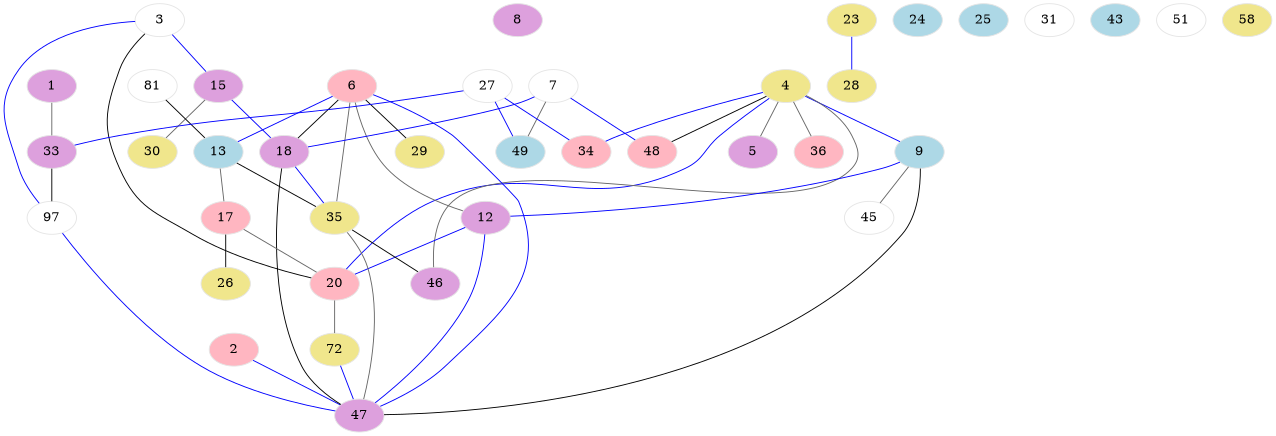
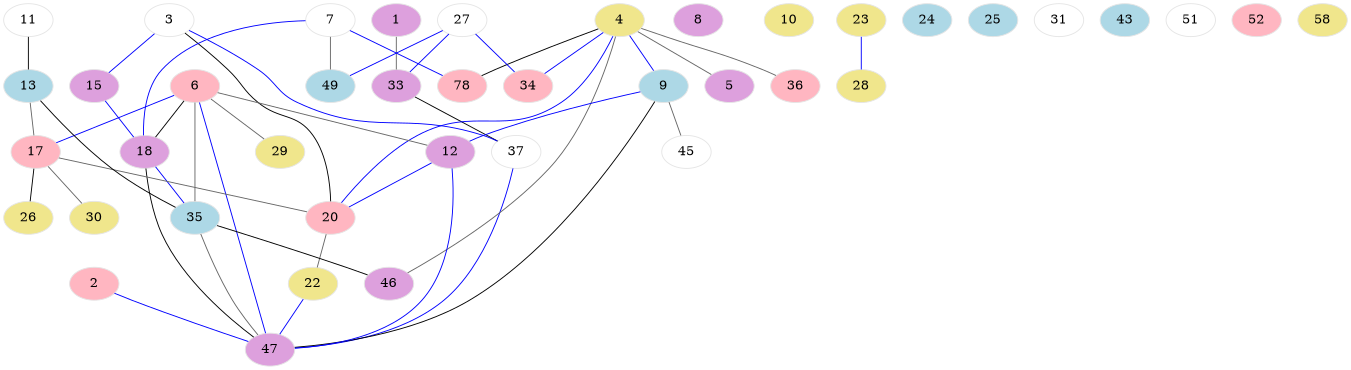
node "10": added
node "52": added
node "81": label "81" -> "11"
edge "15" -- "30": now "17" -- "30"
edge "6" -- "29": color black -> gray40
edge "6" -- "13": now "6" -- "17"
node "48": label "48" -> "78"
node "97": label "97" -> "37"
node "35": fillcolor khaki -> lightblue
node "72": label "72" -> "22"
